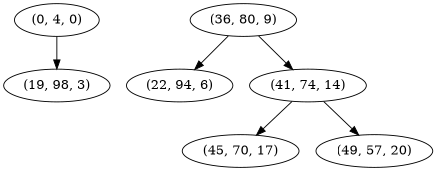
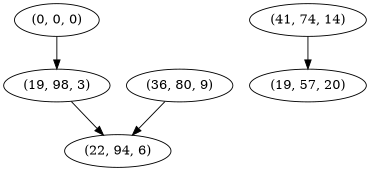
node "(0, 4, 0)": label "(0, 4, 0)" -> "(0, 0, 0)"
edge "(36, 80, 9)" -> "(41, 74, 14)": removed
edge "(19, 98, 3)" -> "(22, 94, 6)": added
node "(45, 70, 17)": removed
node "(49, 57, 20)": label "(49, 57, 20)" -> "(19, 57, 20)"
